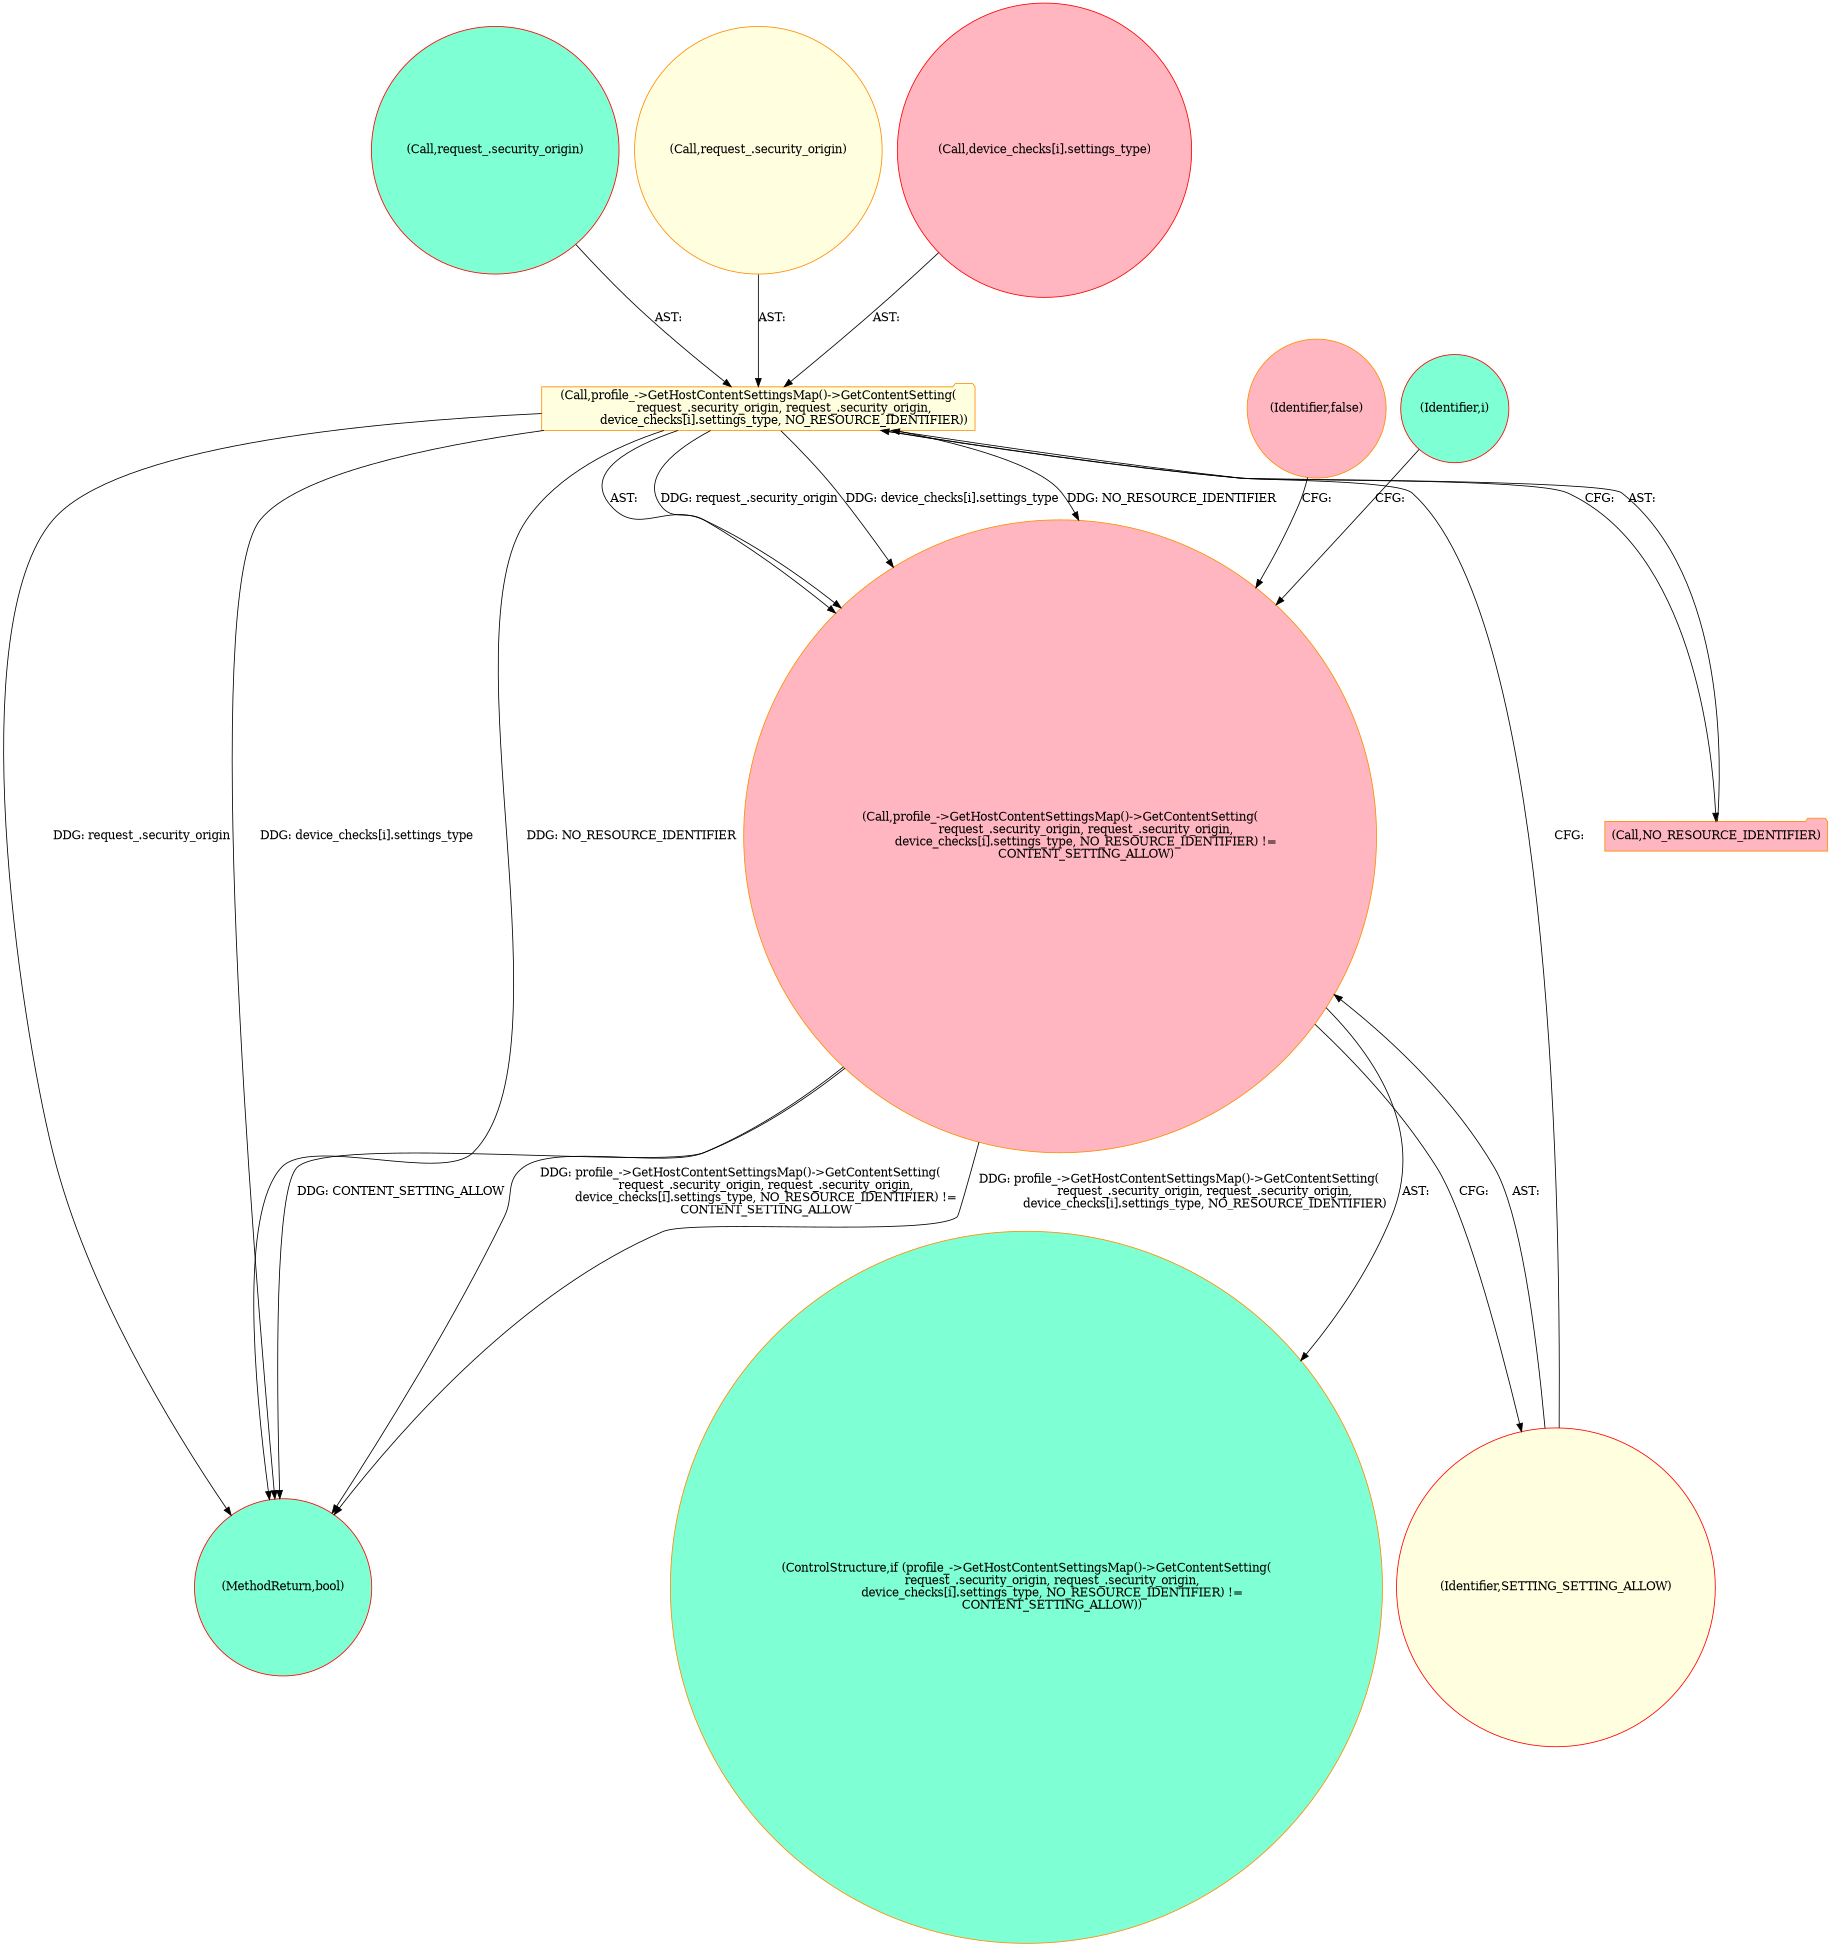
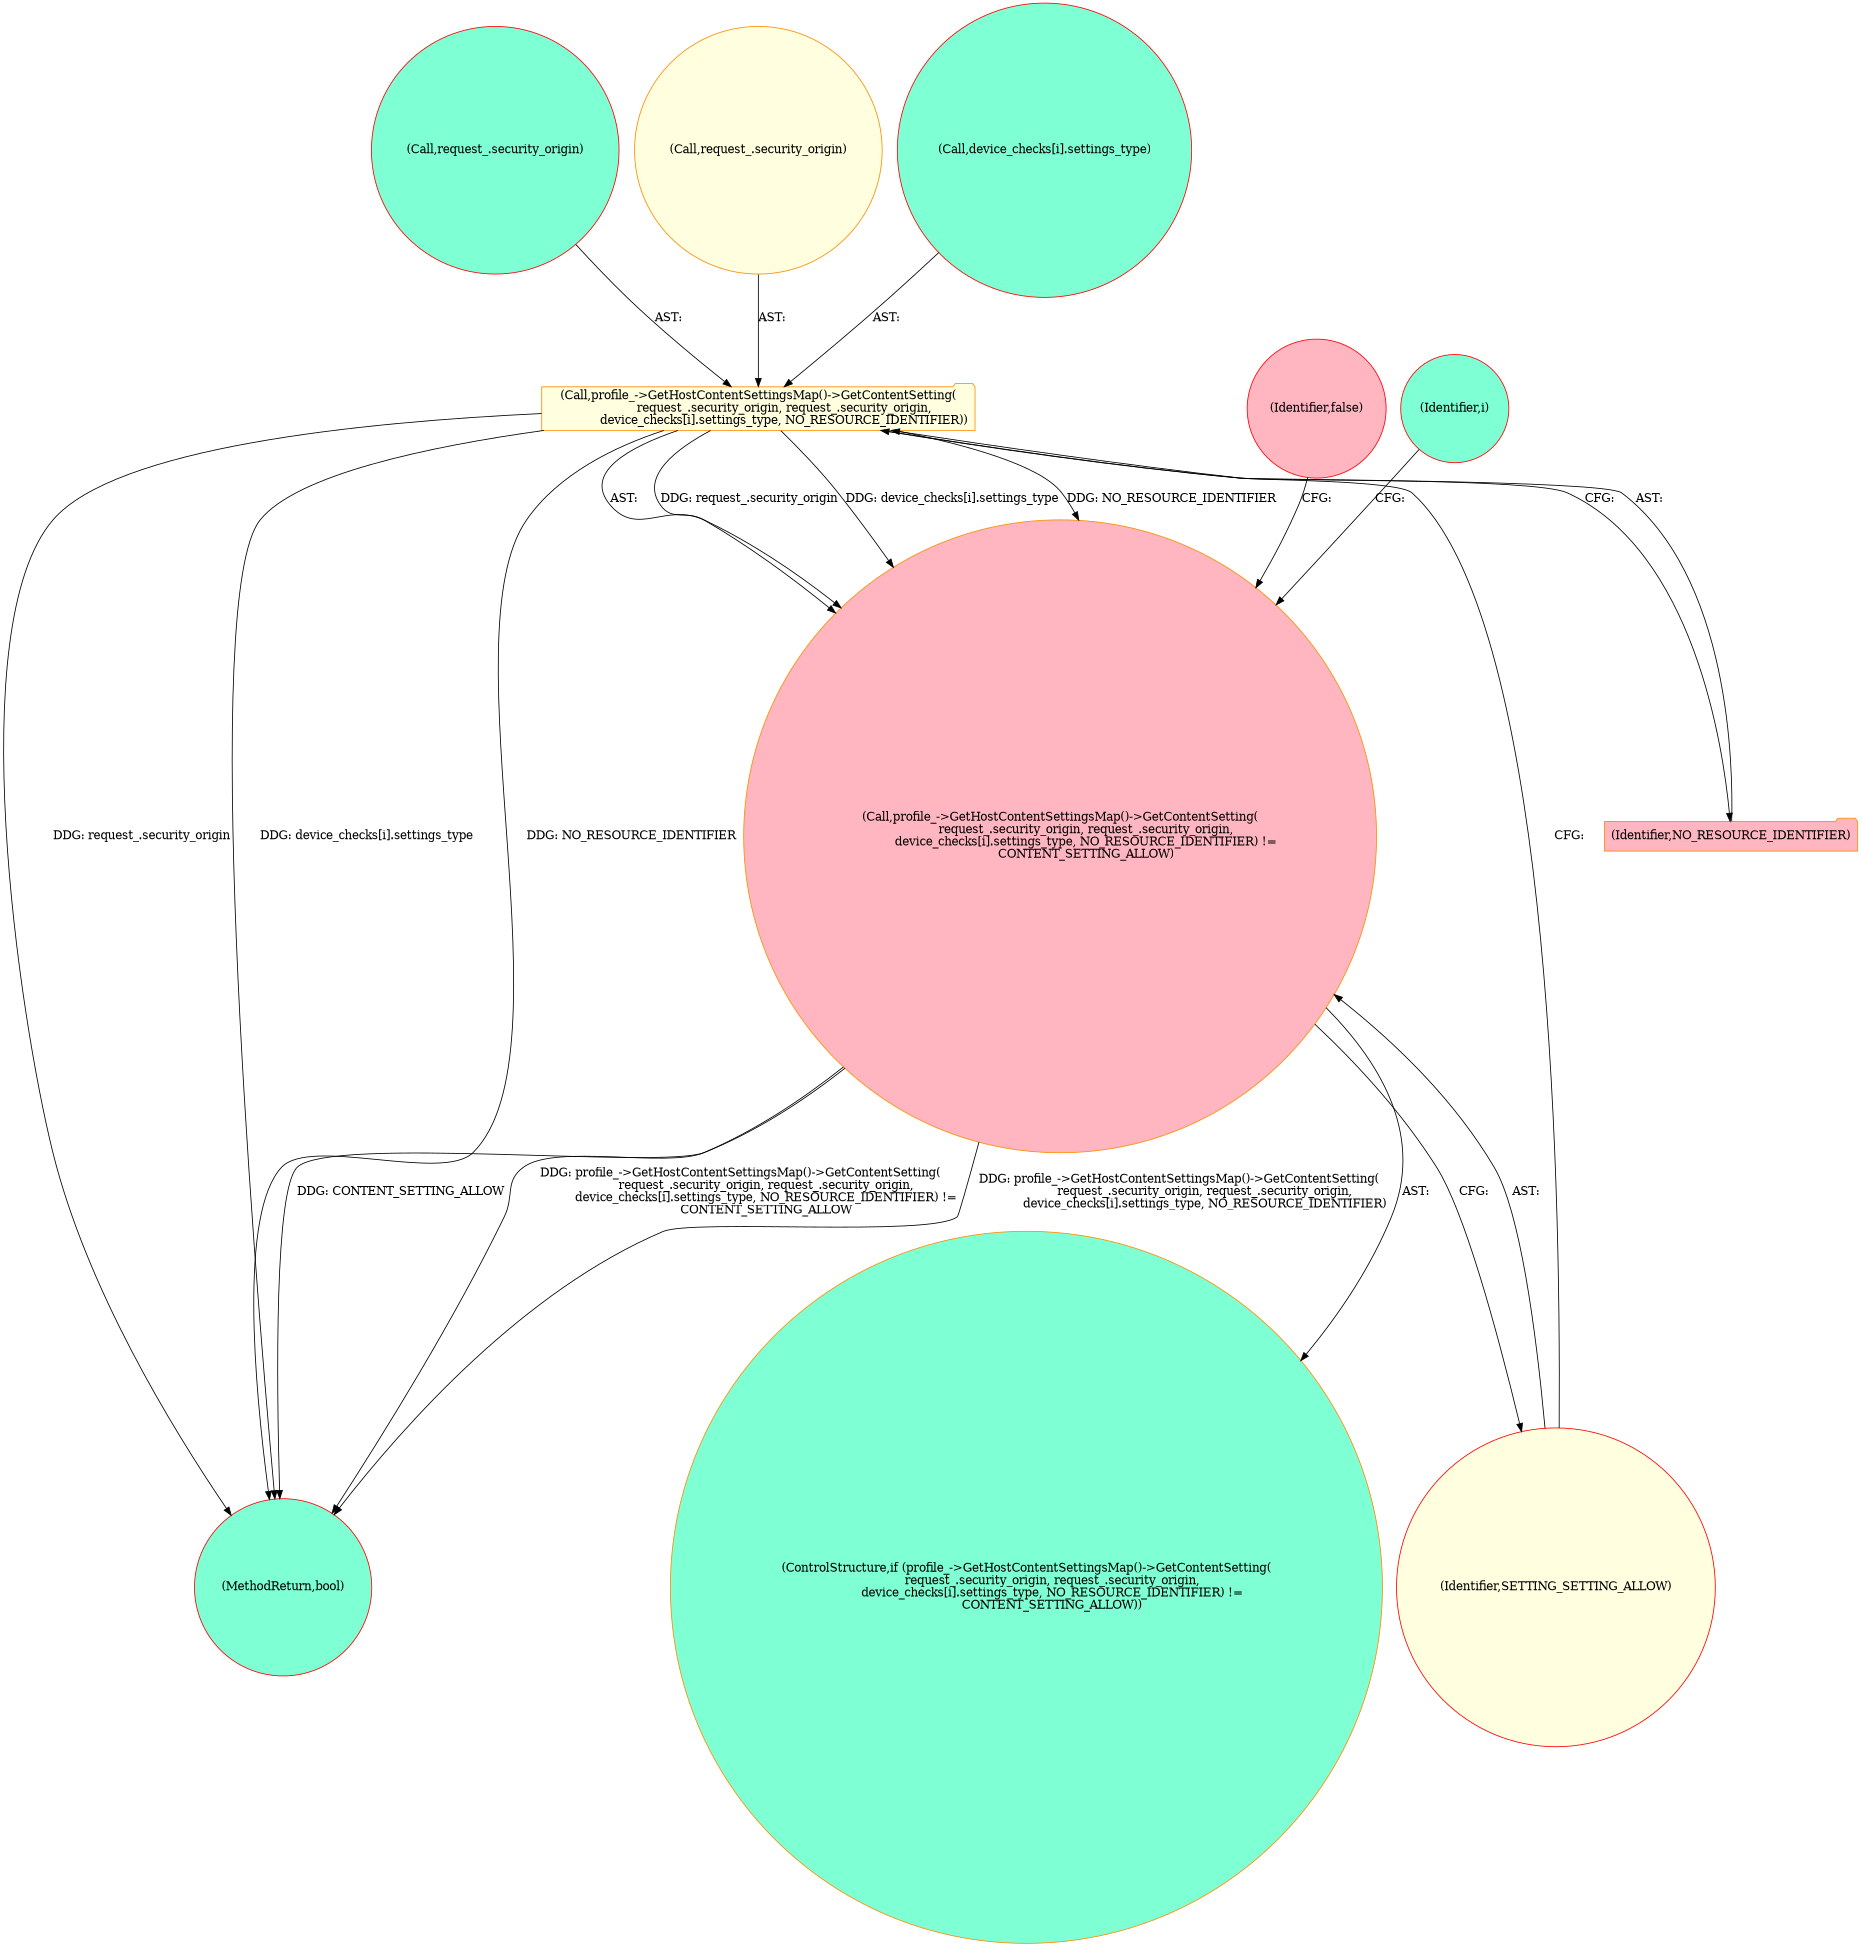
node "(Call,device_checks[i].settings_type)": fillcolor lightpink -> aquamarine
node "(Identifier,false)": color darkorange -> red
node "(Call,NO_RESOURCE_IDENTIFIER)": label "(Call,NO_RESOURCE_IDENTIFIER)" -> "(Identifier,NO_RESOURCE_IDENTIFIER)"
